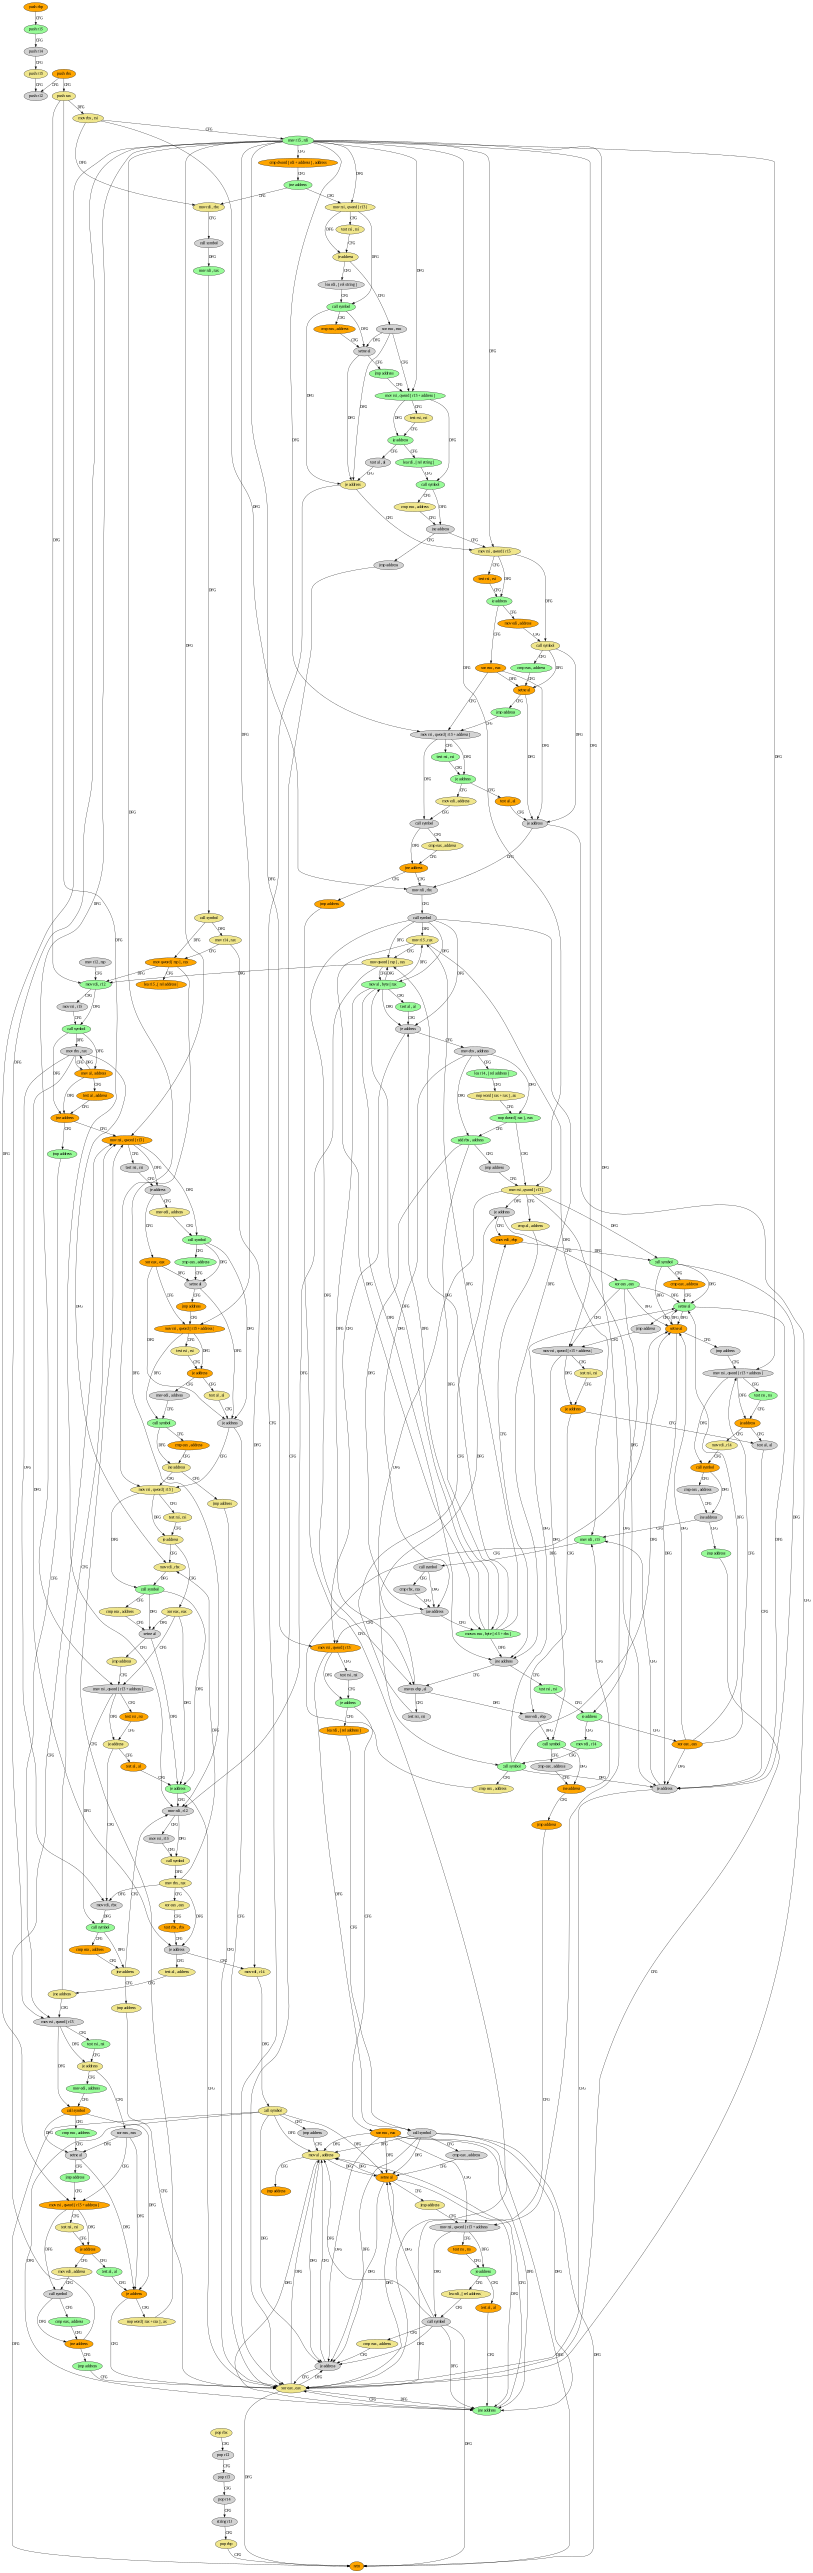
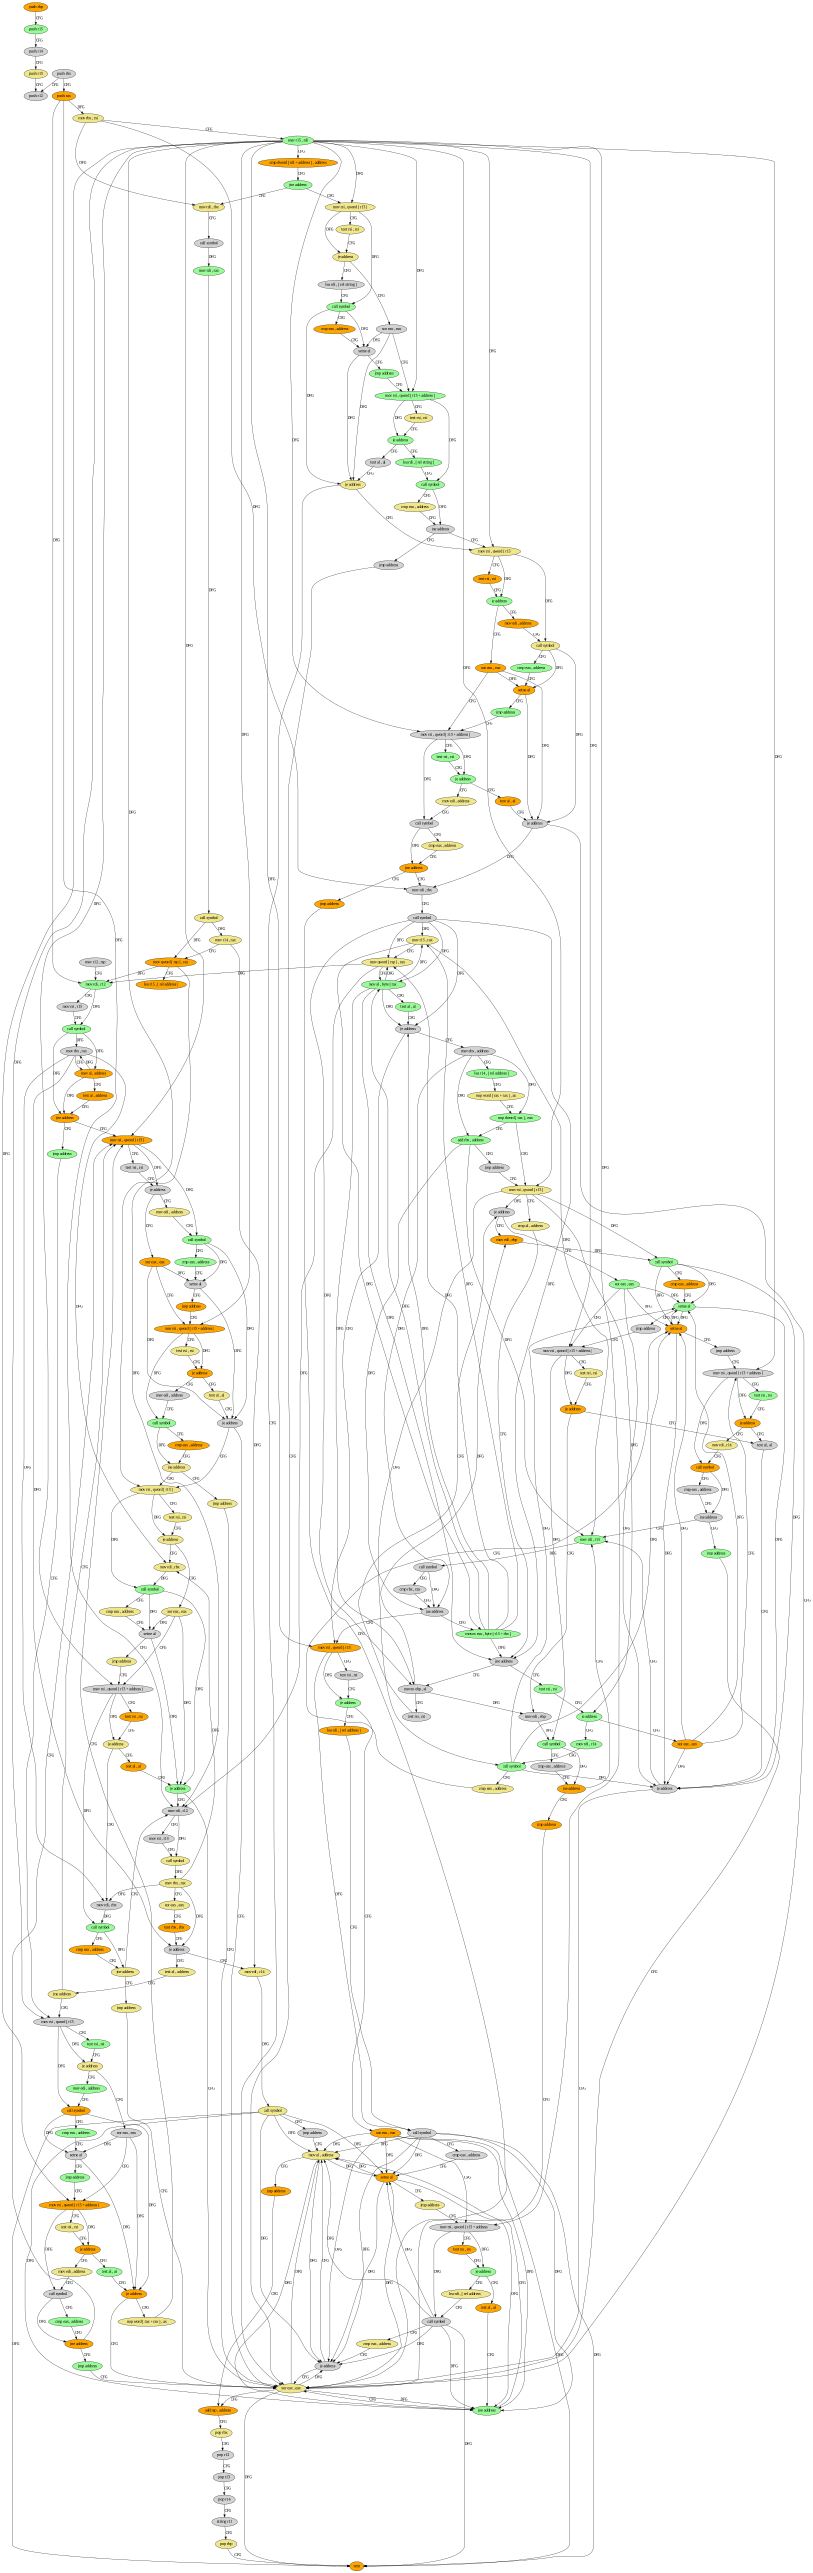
node "push rbx": fillcolor orange -> lightgrey
node "push rax": fillcolor khaki -> orange
edge "add rbx , address" -> "movzx eax , byte [ r15 + rbx ]": now "add rbx , address" -> "mov rdi , r15"
node "add rsp , address": added
